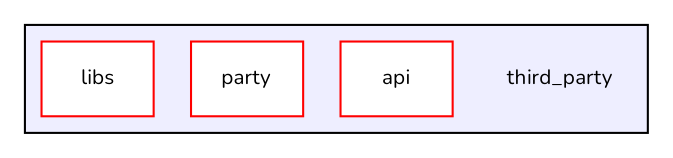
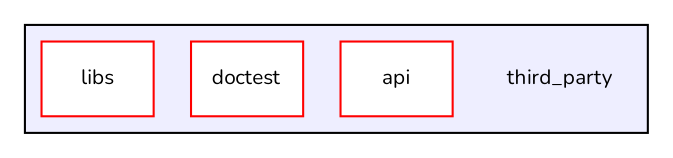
node "party": label "party" -> "doctest"
